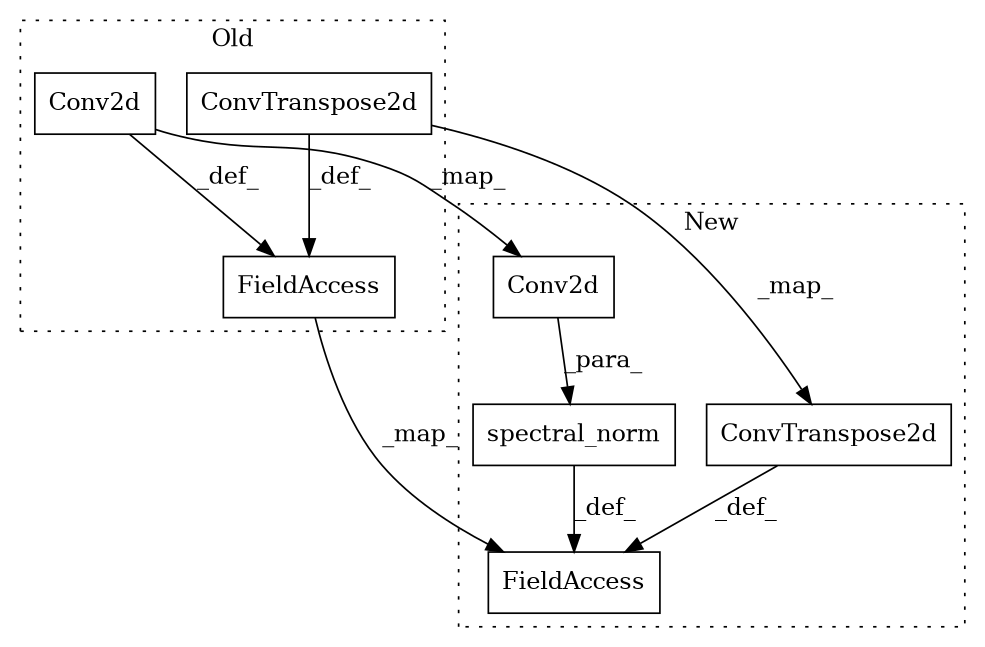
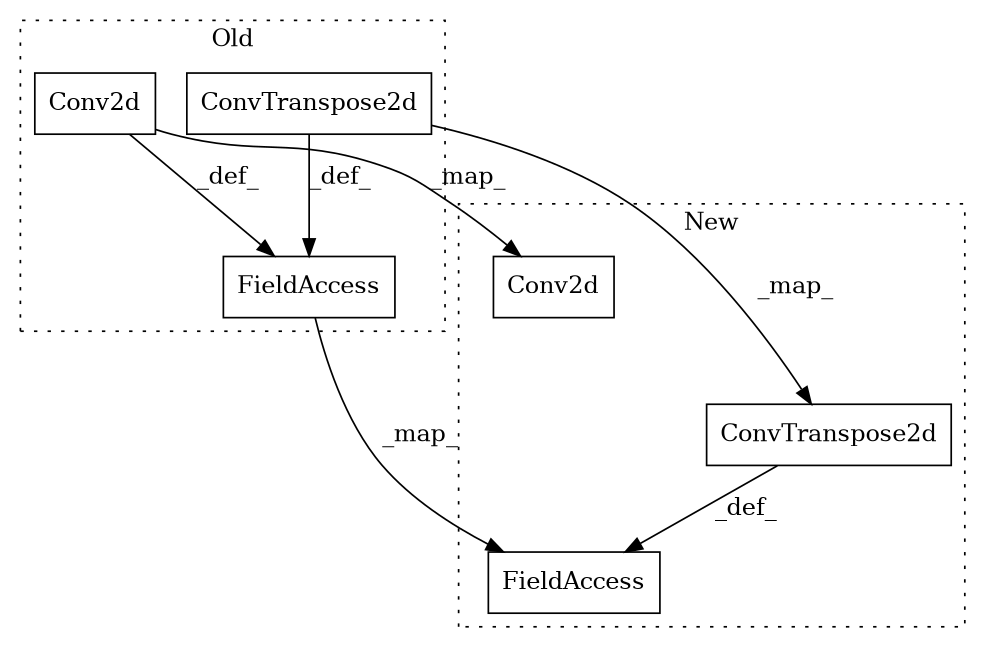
node "spectral_norm": removed
